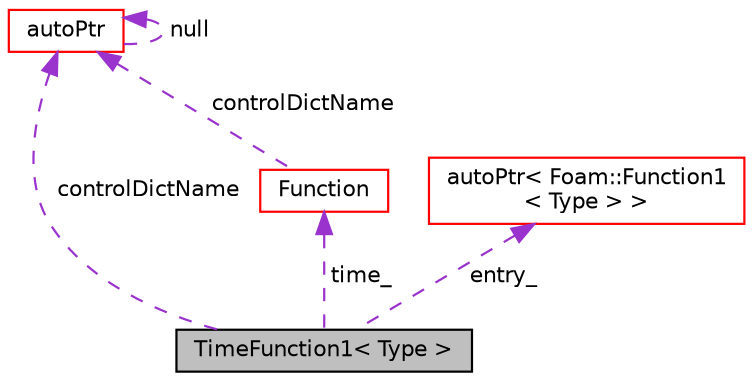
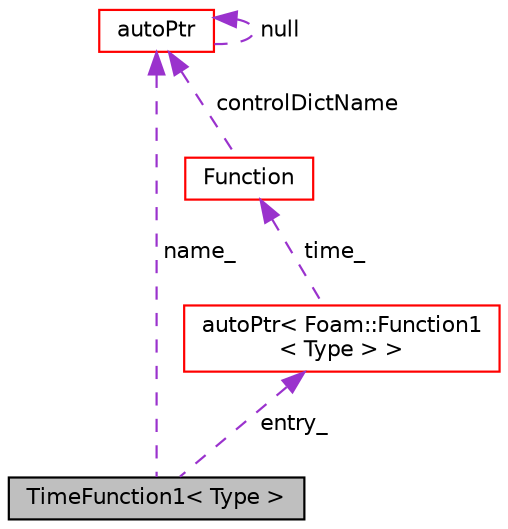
edge "TimeFunction1< Type >" -> "autoPtr": label " controlDictName" -> " name_"
edge "TimeFunction1< Type >" -> "Function": now "autoPtr< Foam::Function1 < Type > >" -> "Function"
